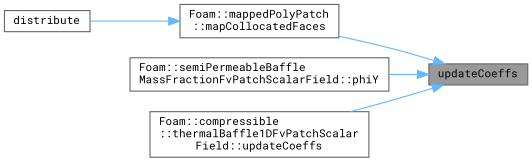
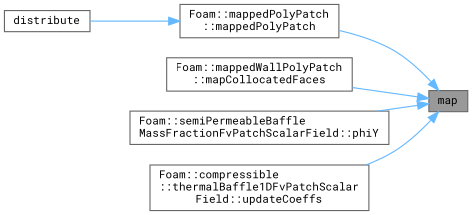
node "Foam::mappedPolyPatch ::mapCollocatedFaces": label "Foam::mappedPolyPatch ::mapCollocatedFaces" -> "Foam::mappedPolyPatch ::mappedPolyPatch"
node "Foam::mappedWallPolyPatch ::mapCollocatedFaces": added
node "updateCoeffs": label "updateCoeffs" -> "map"
